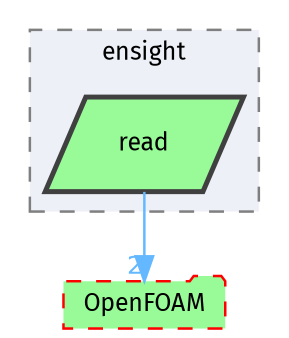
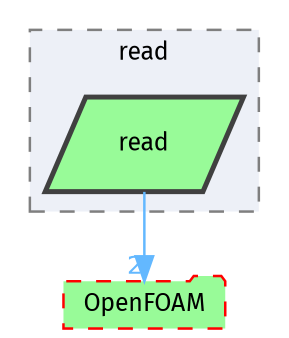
cluster "ensight": label "ensight" -> "read"
